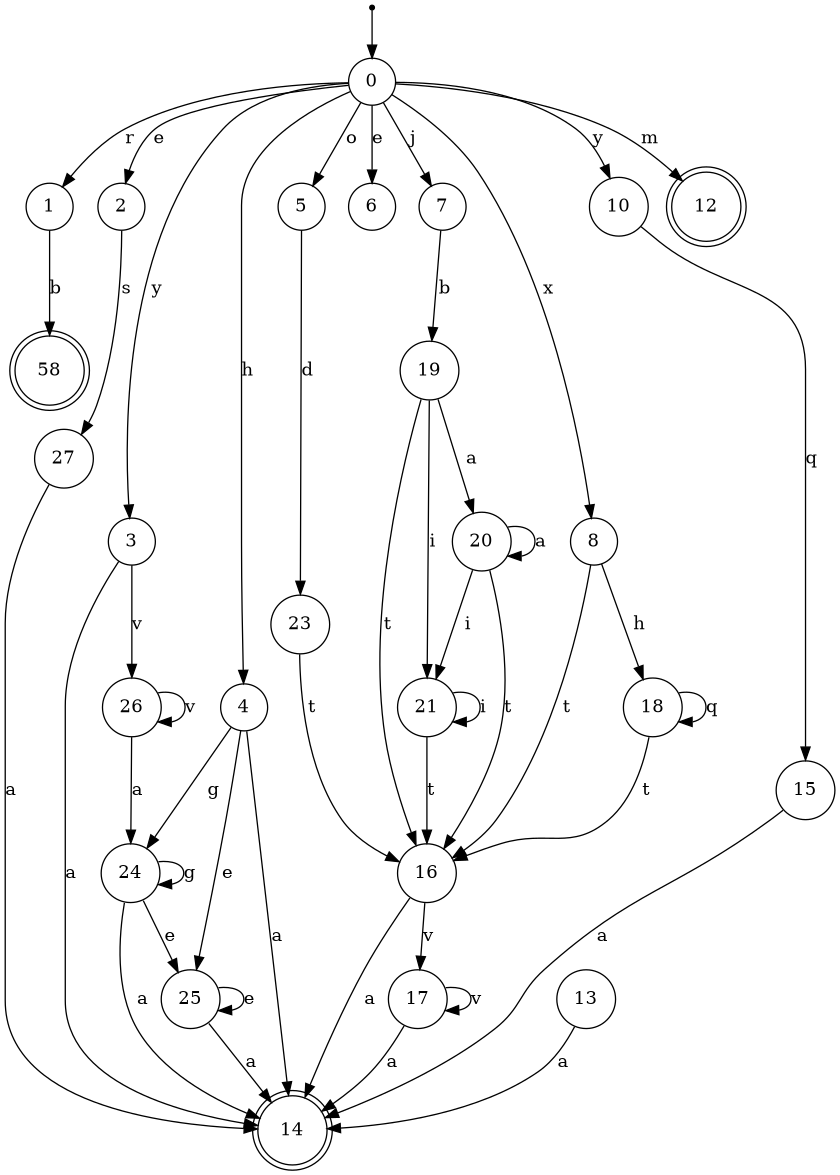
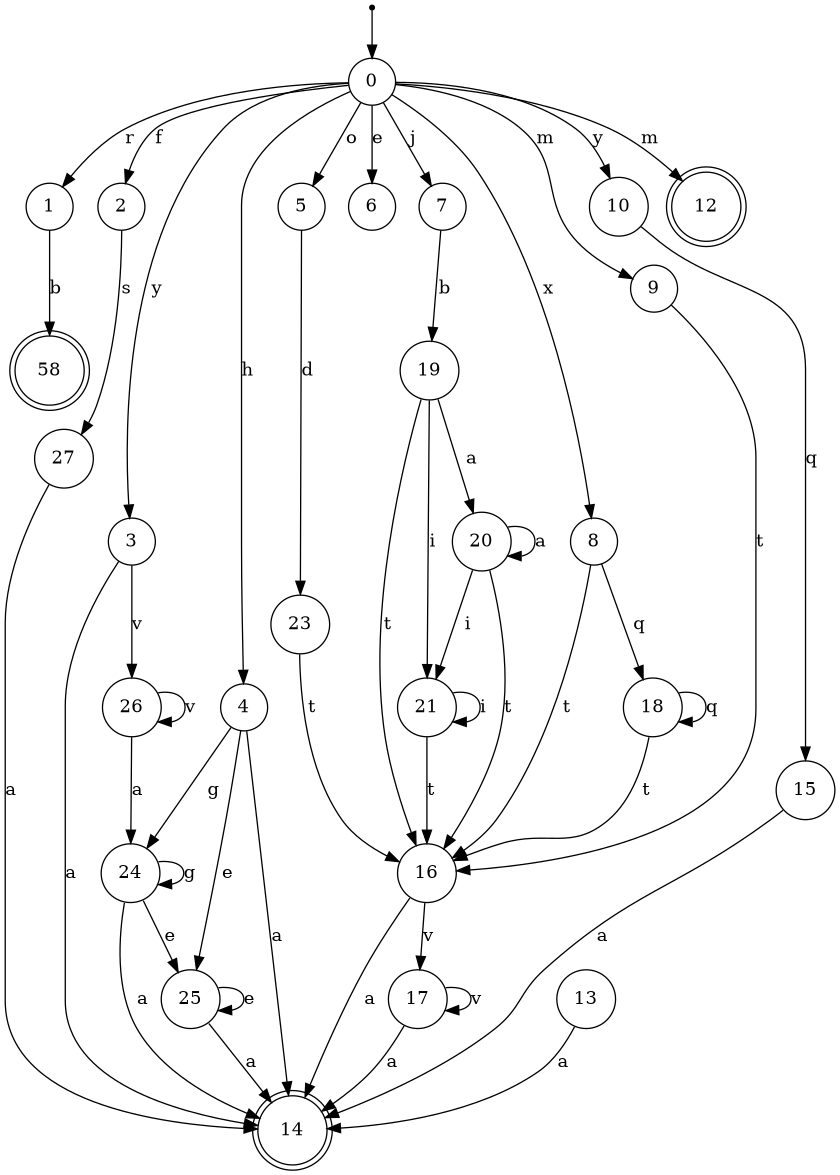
edge "0" -> "2": label "e" -> "f"
node "9": added
edge "8" -> "18": label "h" -> "q"
